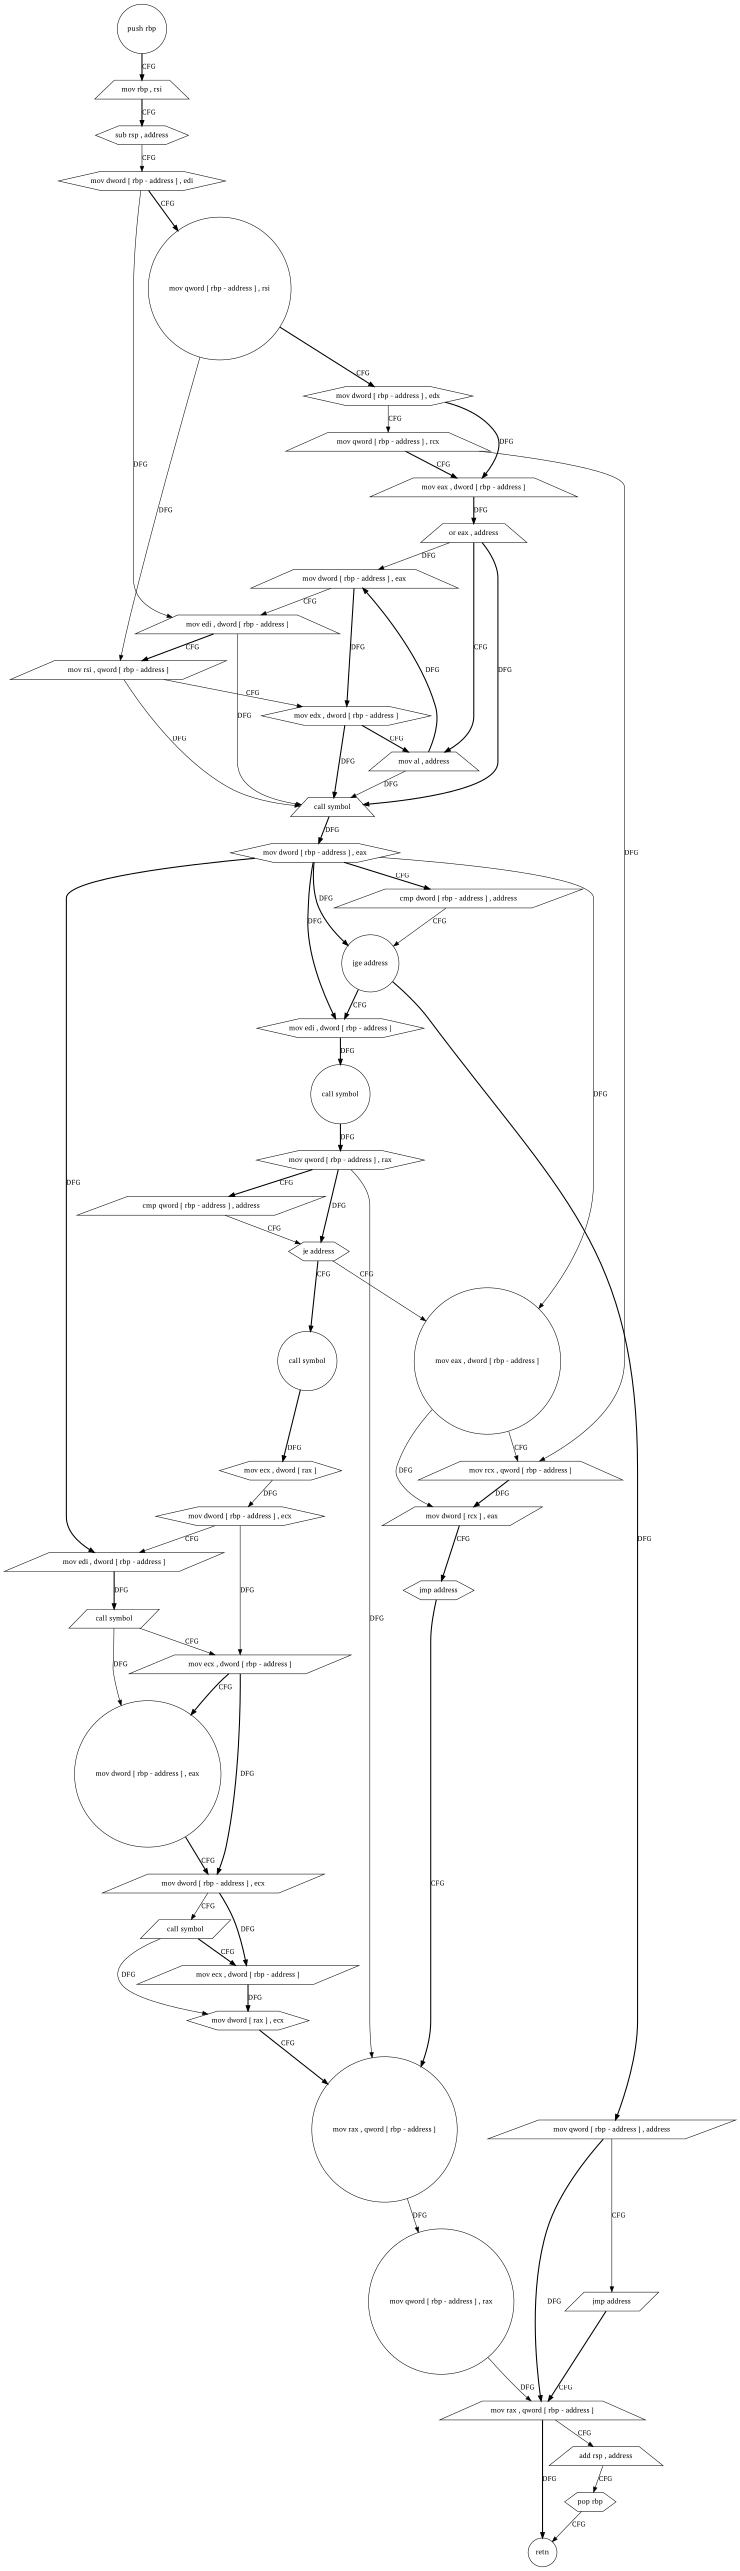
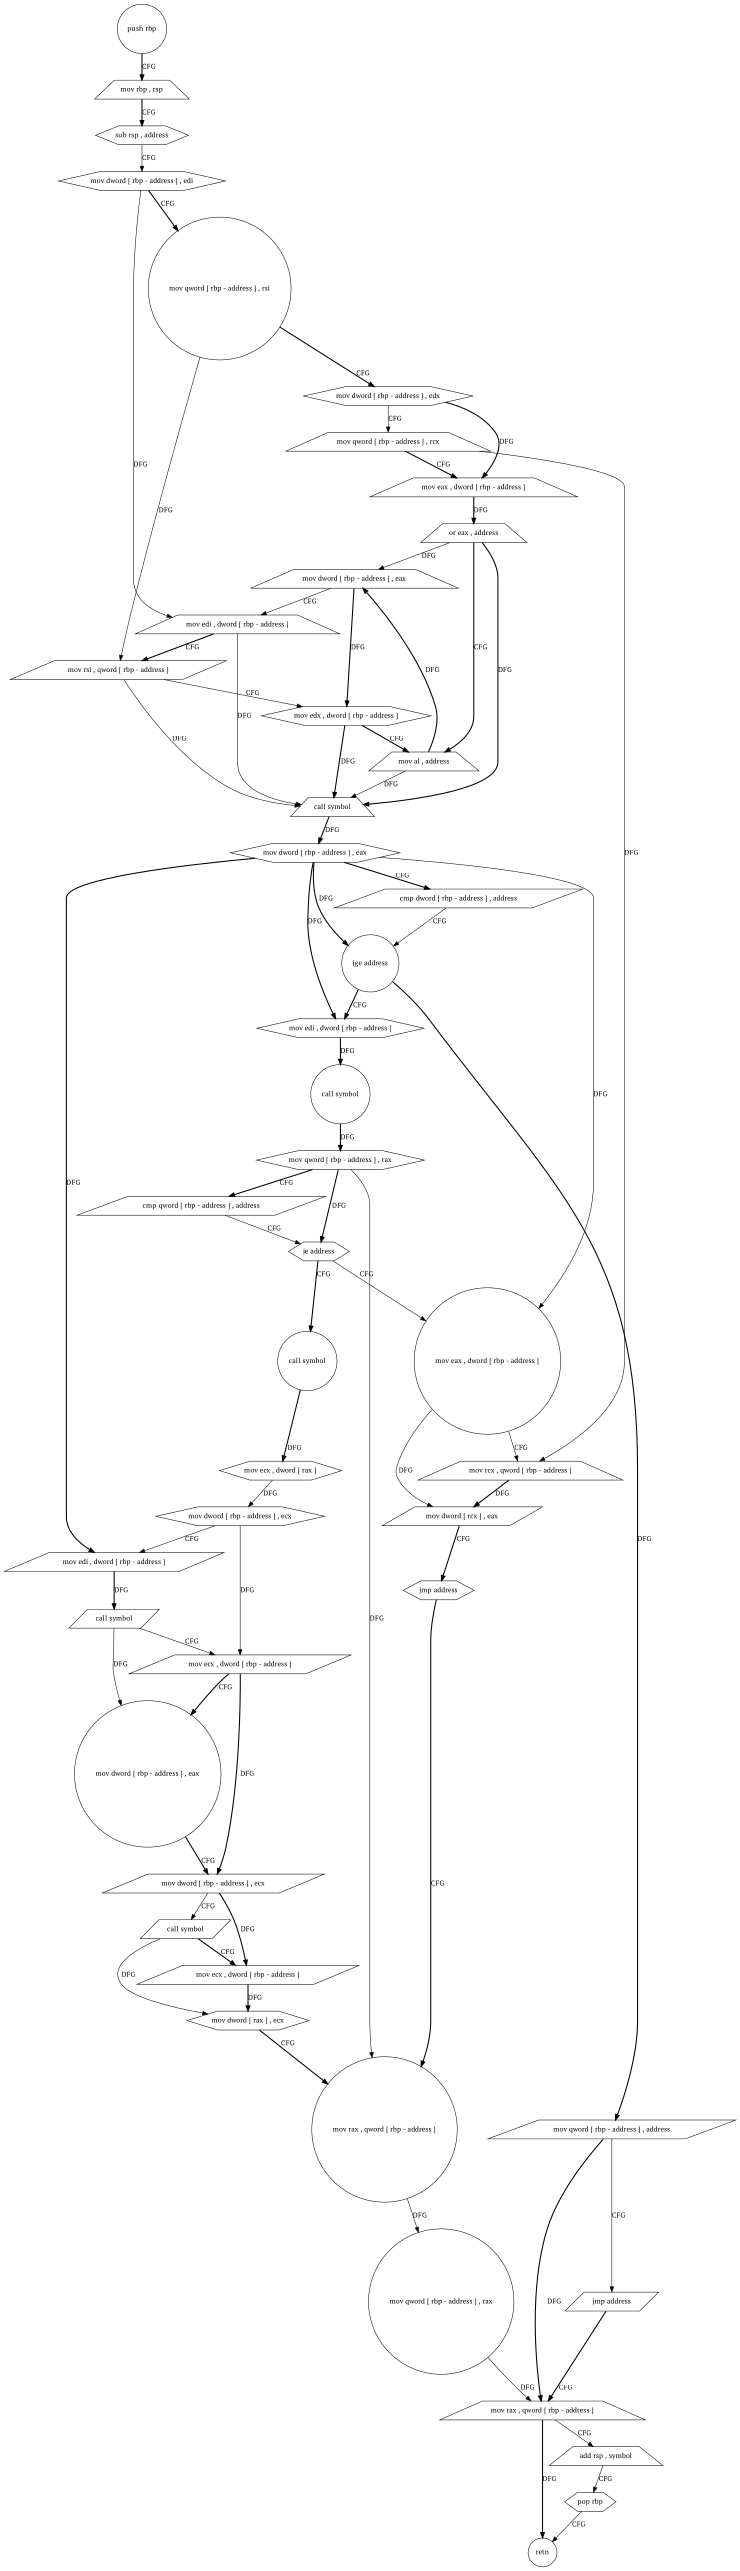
node "mov rbp , rsi": label "mov rbp , rsi" -> "mov rbp , rsp"
node "add rsp , address": label "add rsp , address" -> "add rsp , symbol"
